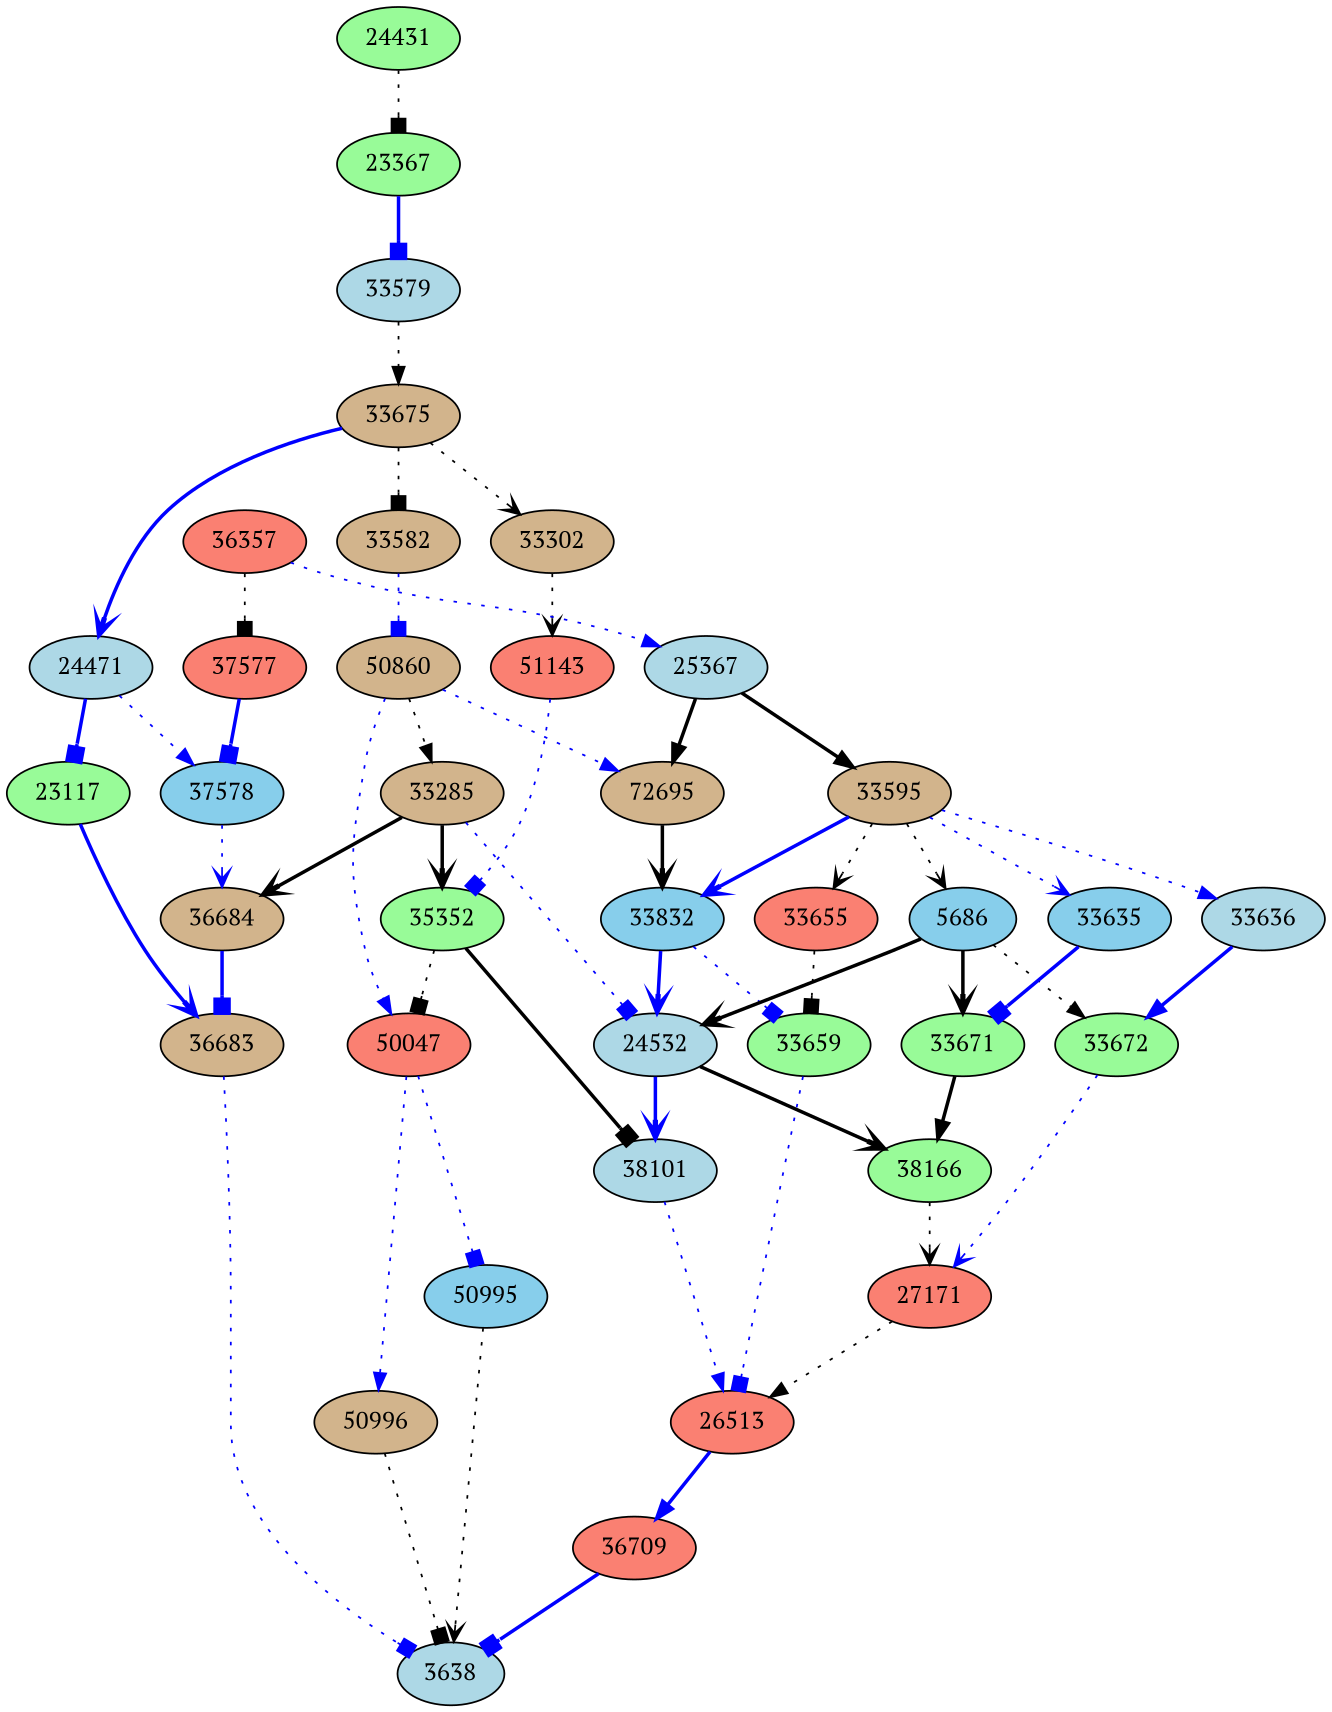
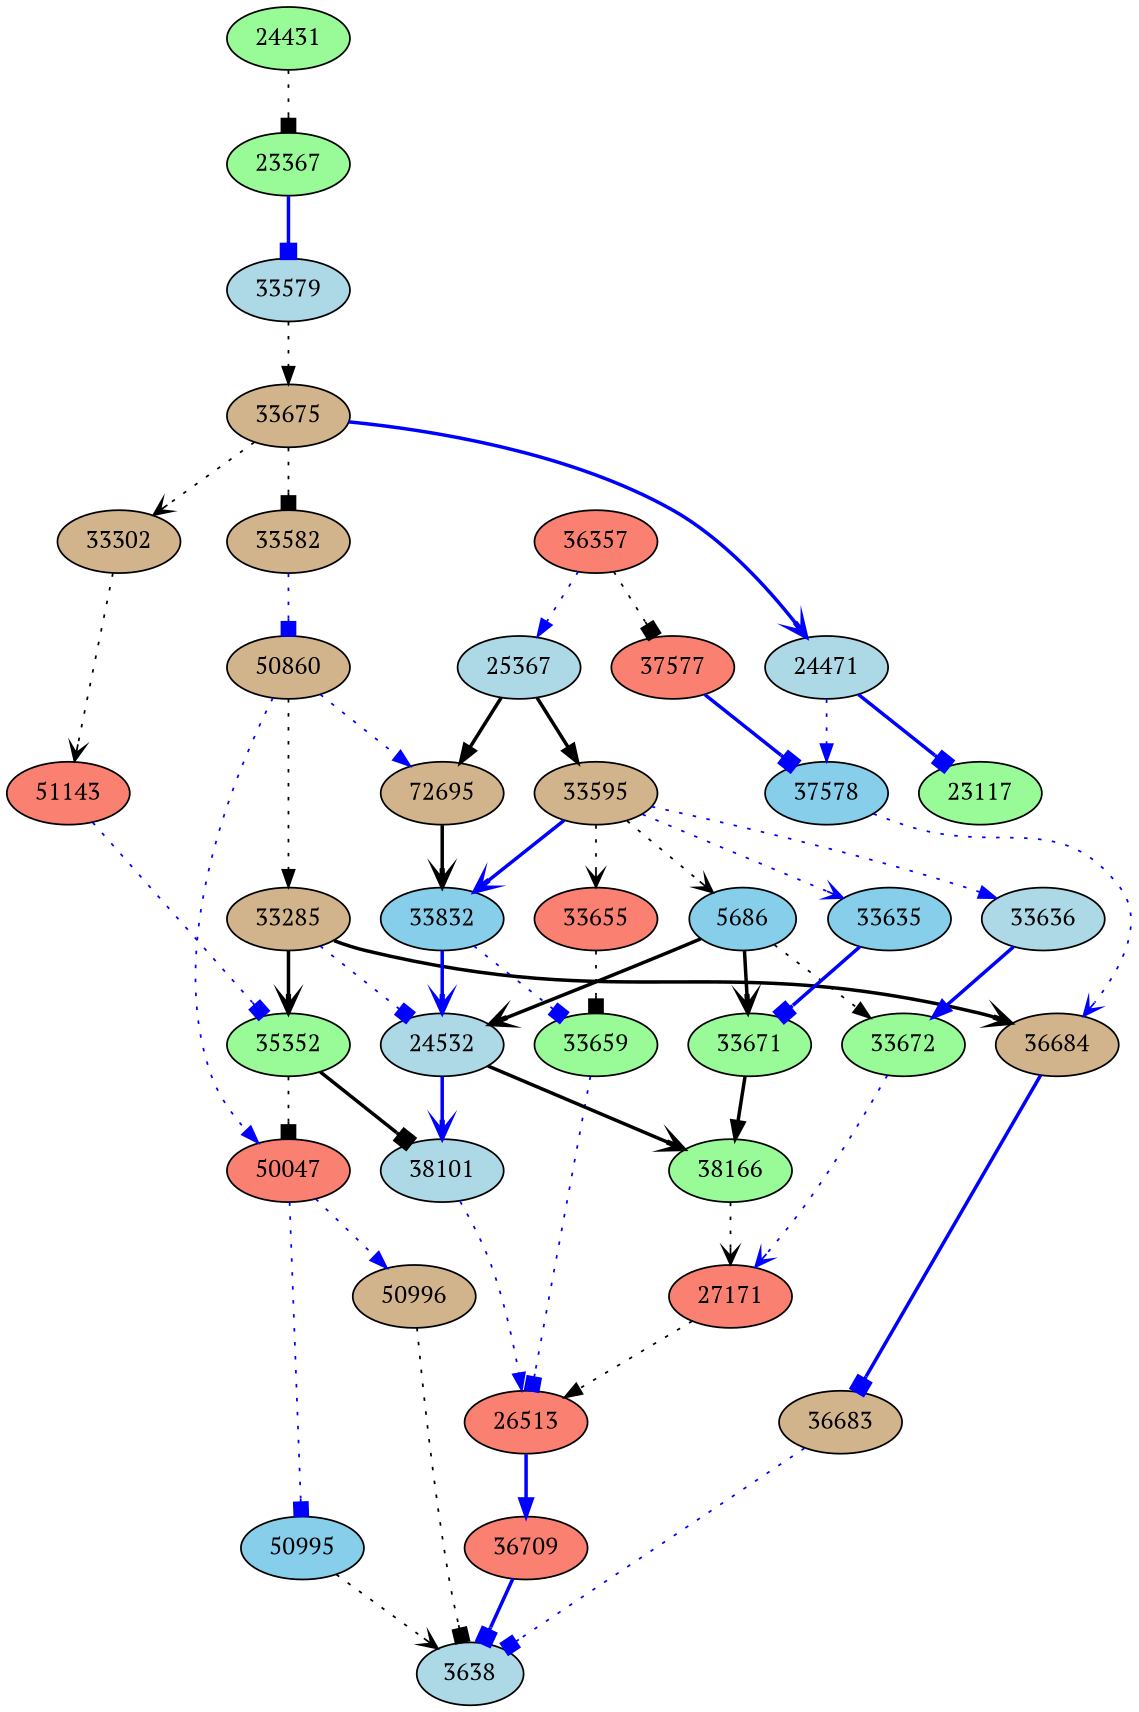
edge "23117" -> "36683": removed
